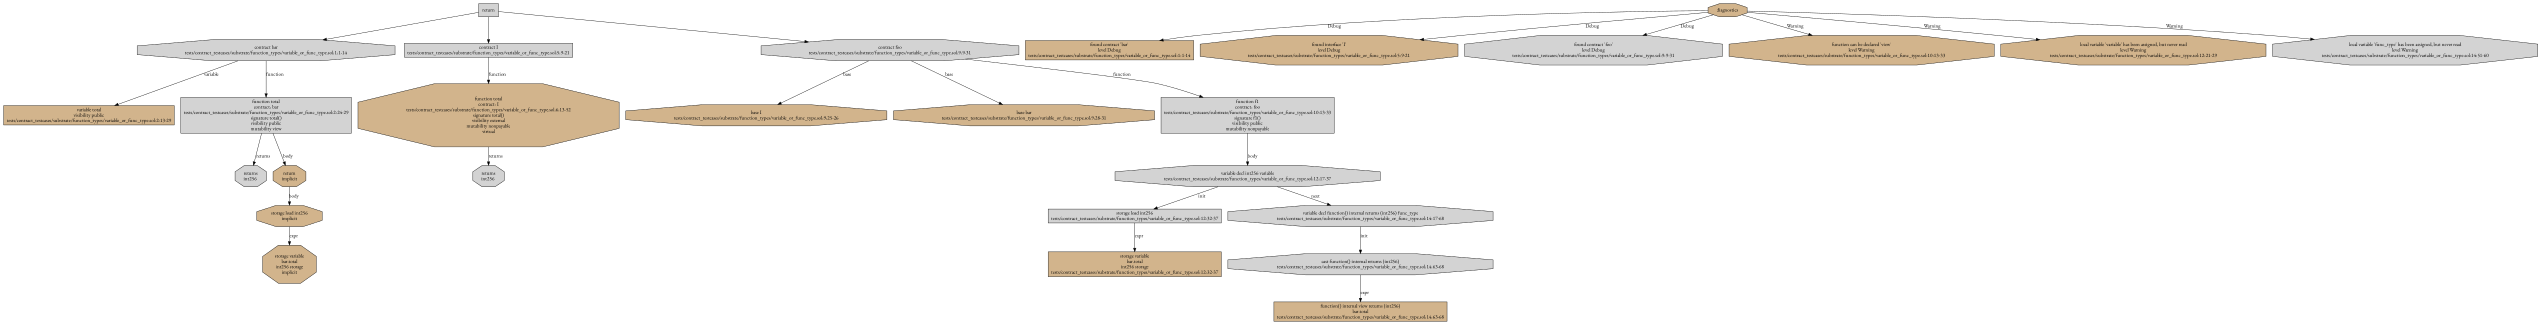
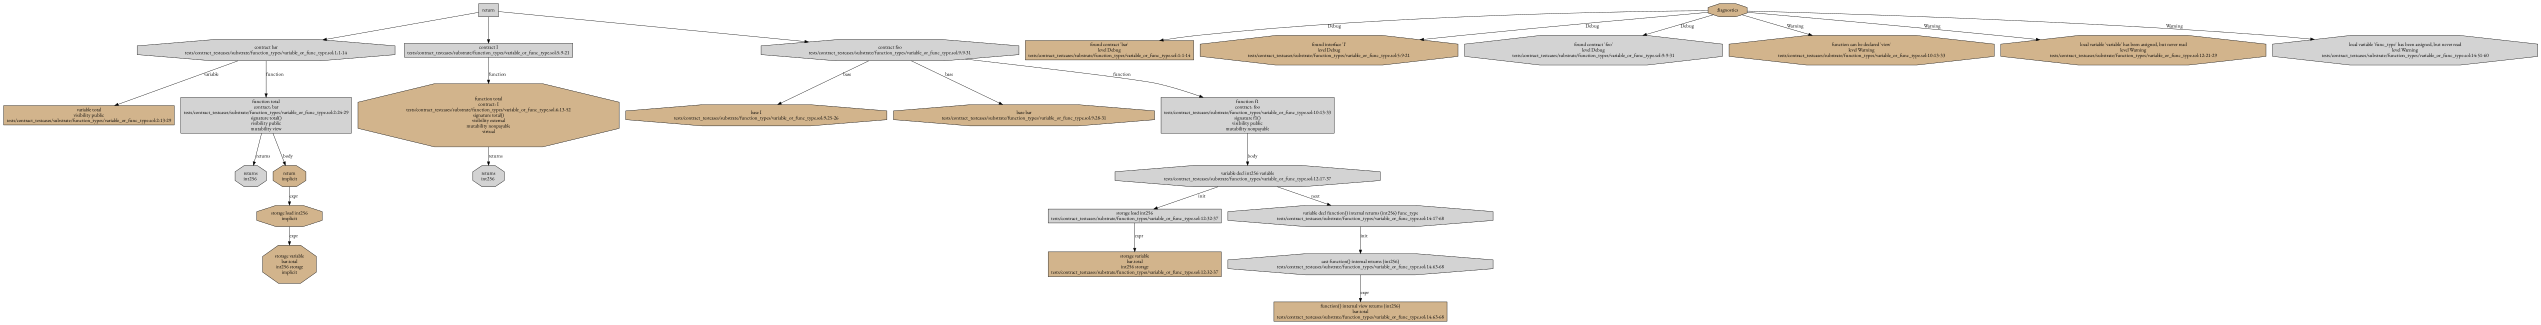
edge "return implicit" -> "storage load int256 implicit": label "body" -> "expr"
